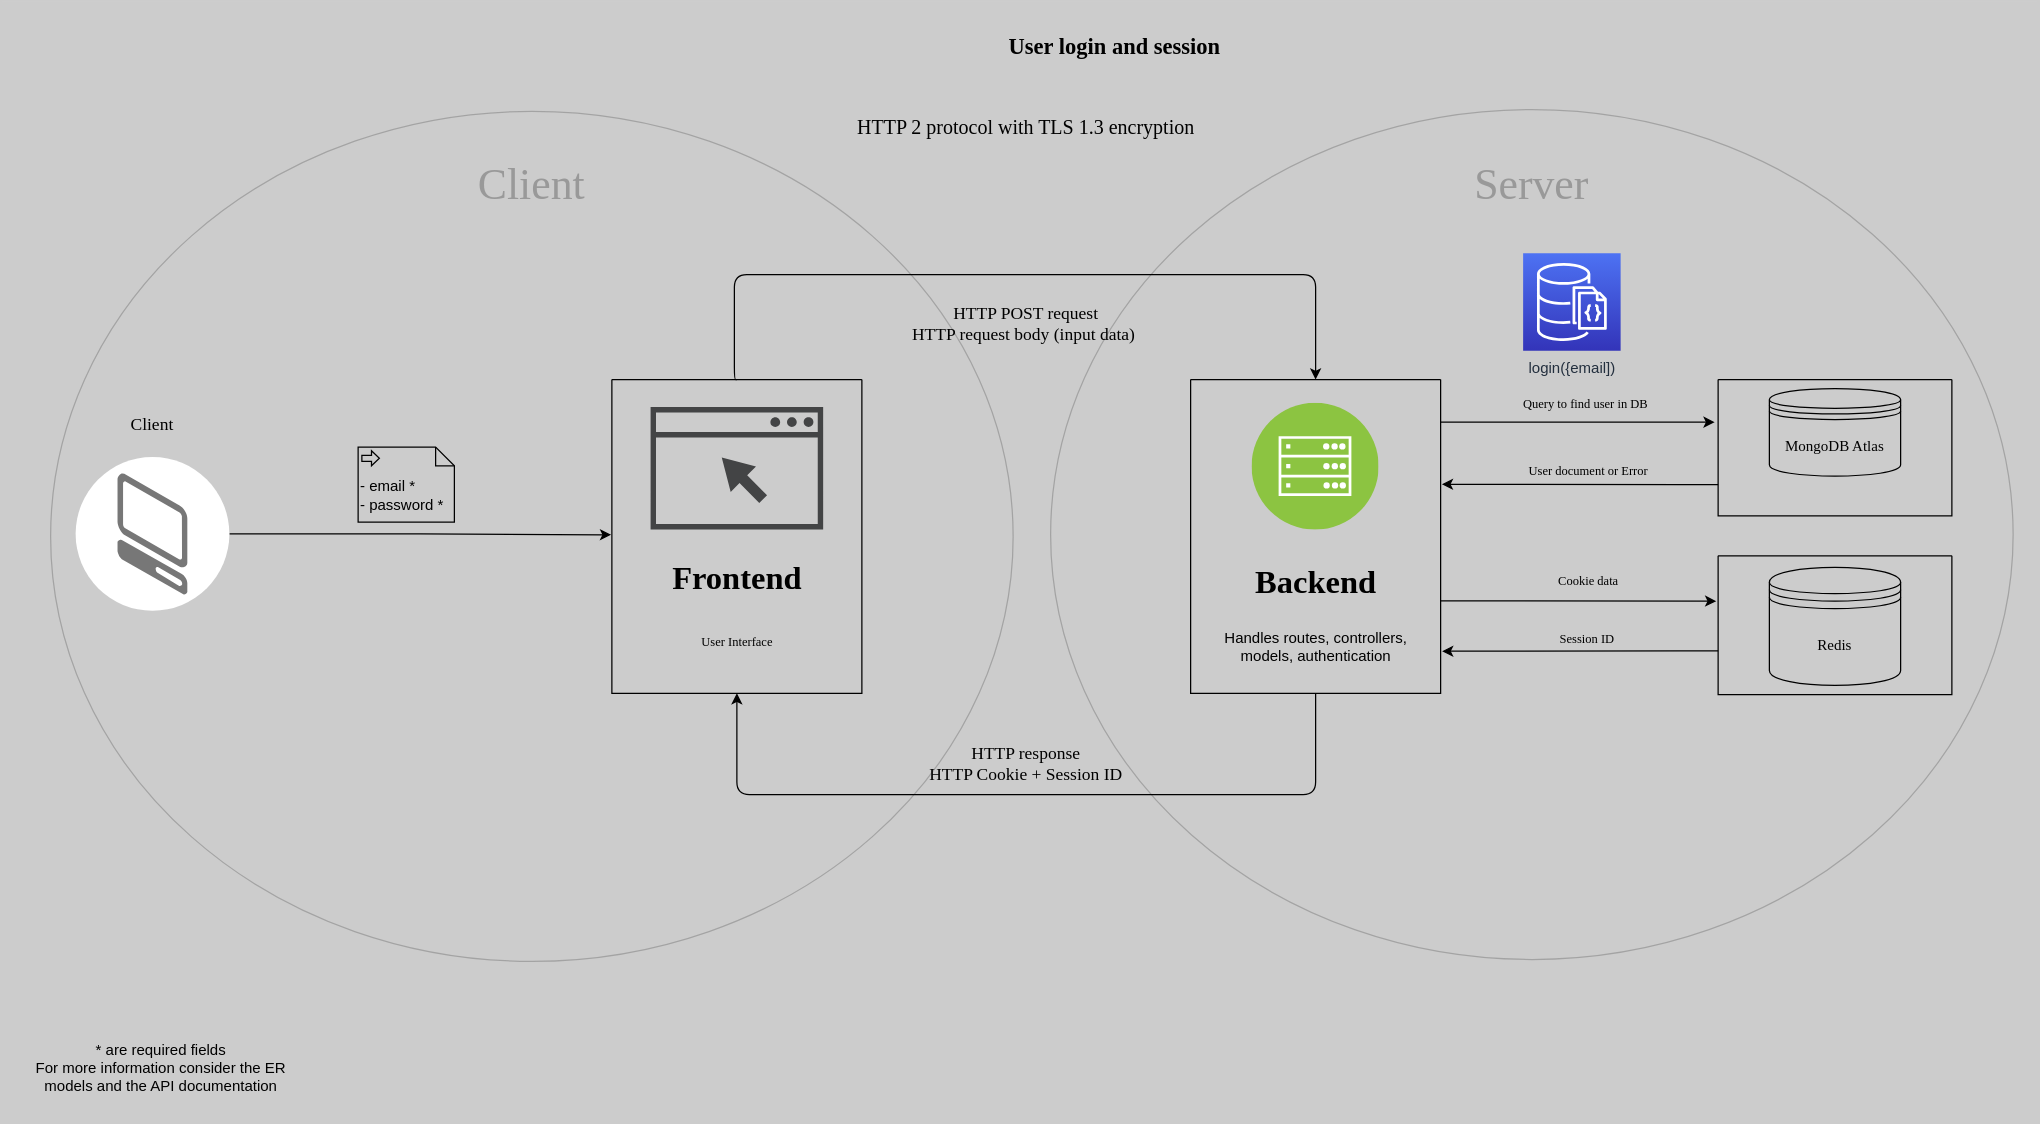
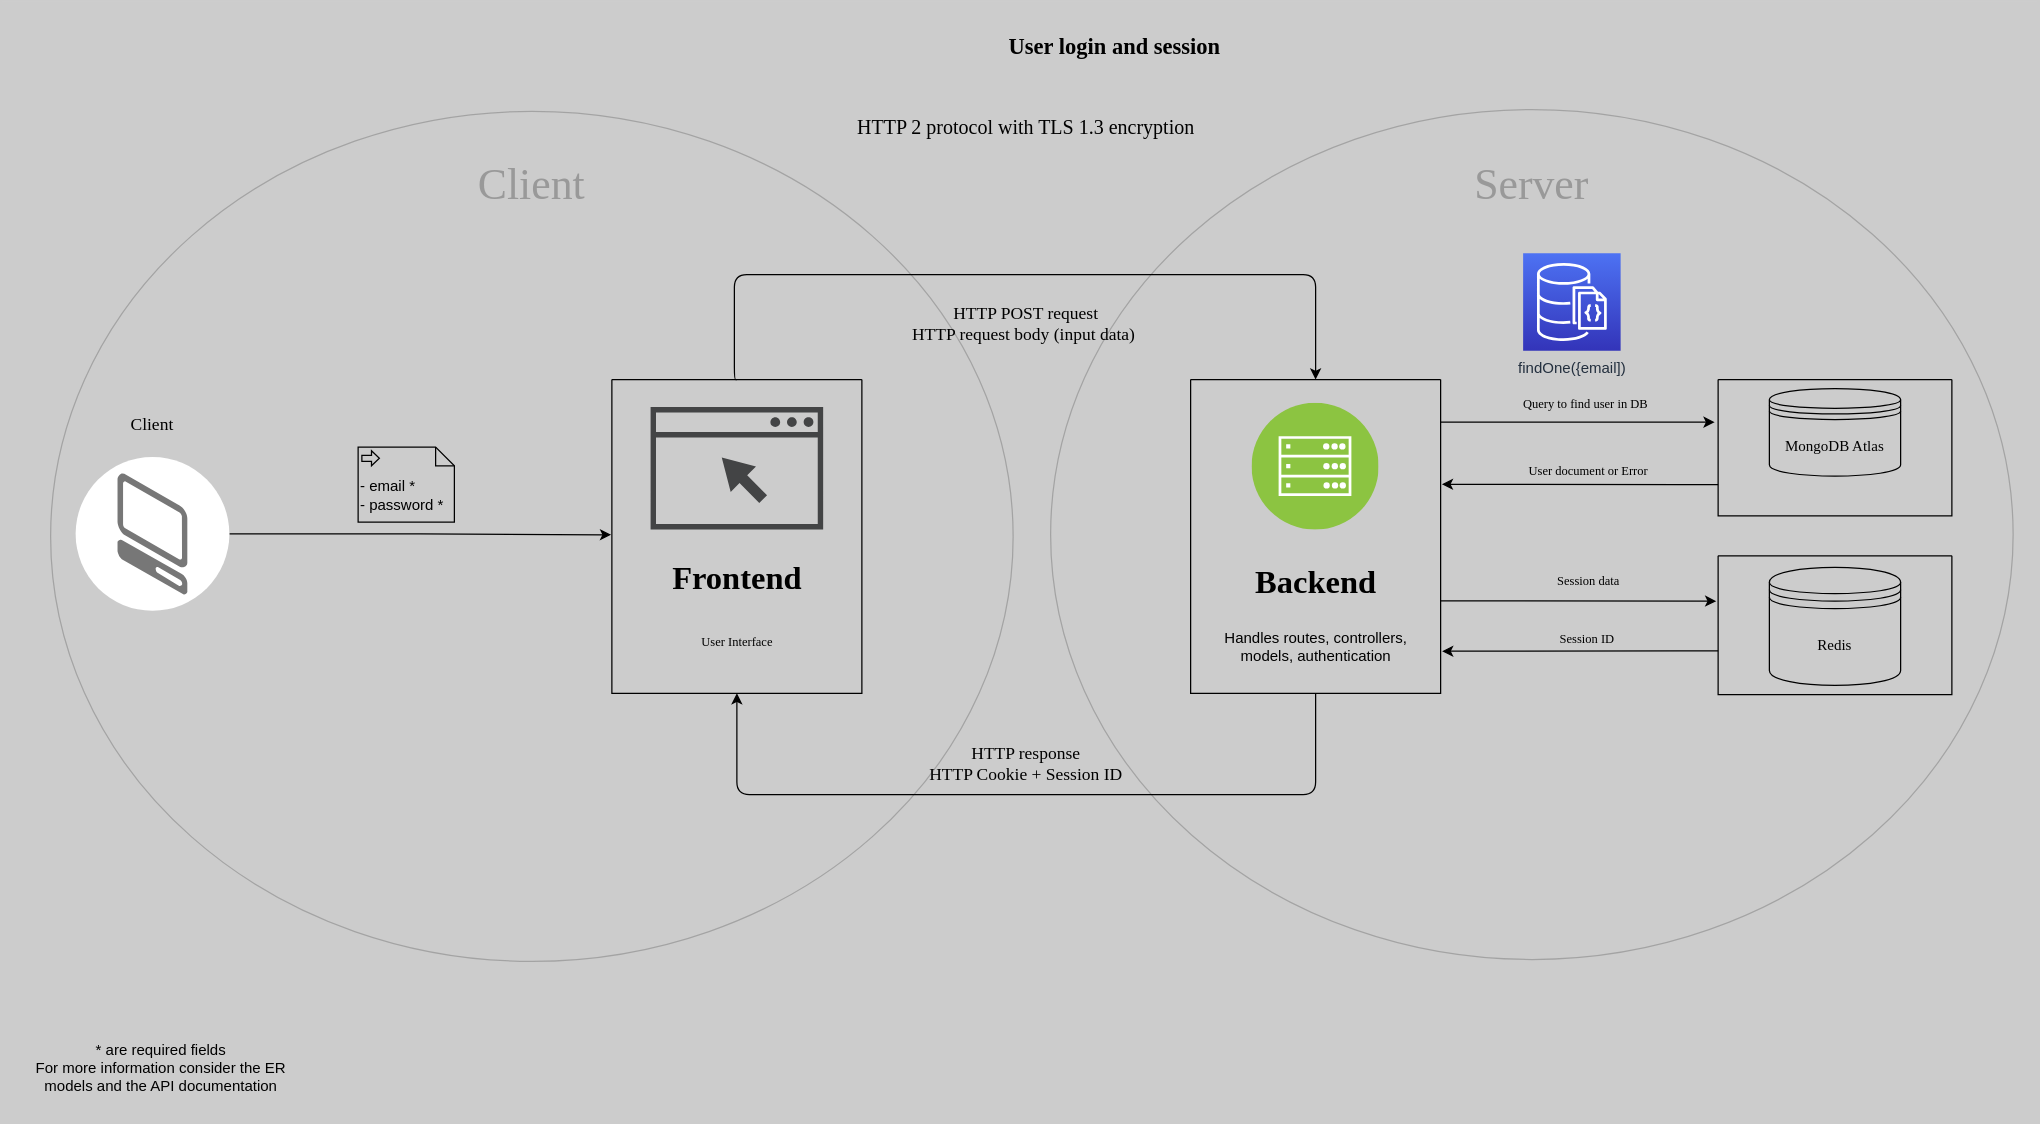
node "login({email])": label "login({email])" -> "findOne({email])"
node "Cookie data": label "Cookie data" -> "Session data"
